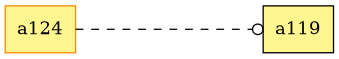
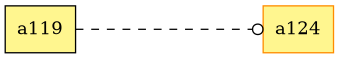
edge "a124" -> "a119": reversed
